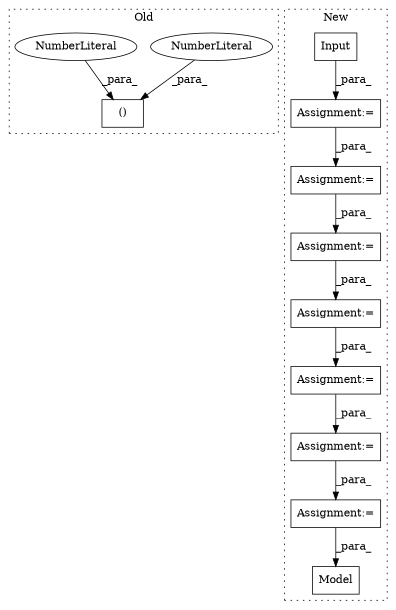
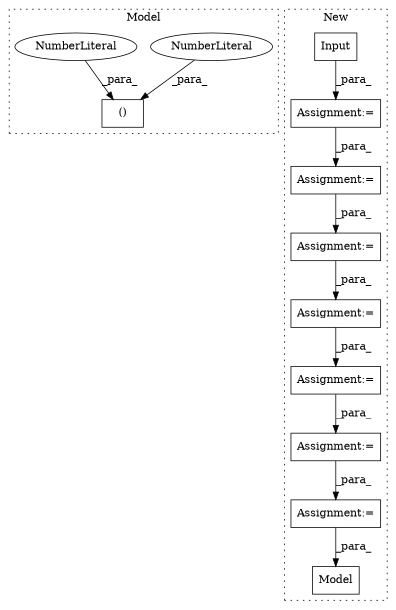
cluster "Old": label "Old" -> "Model"
